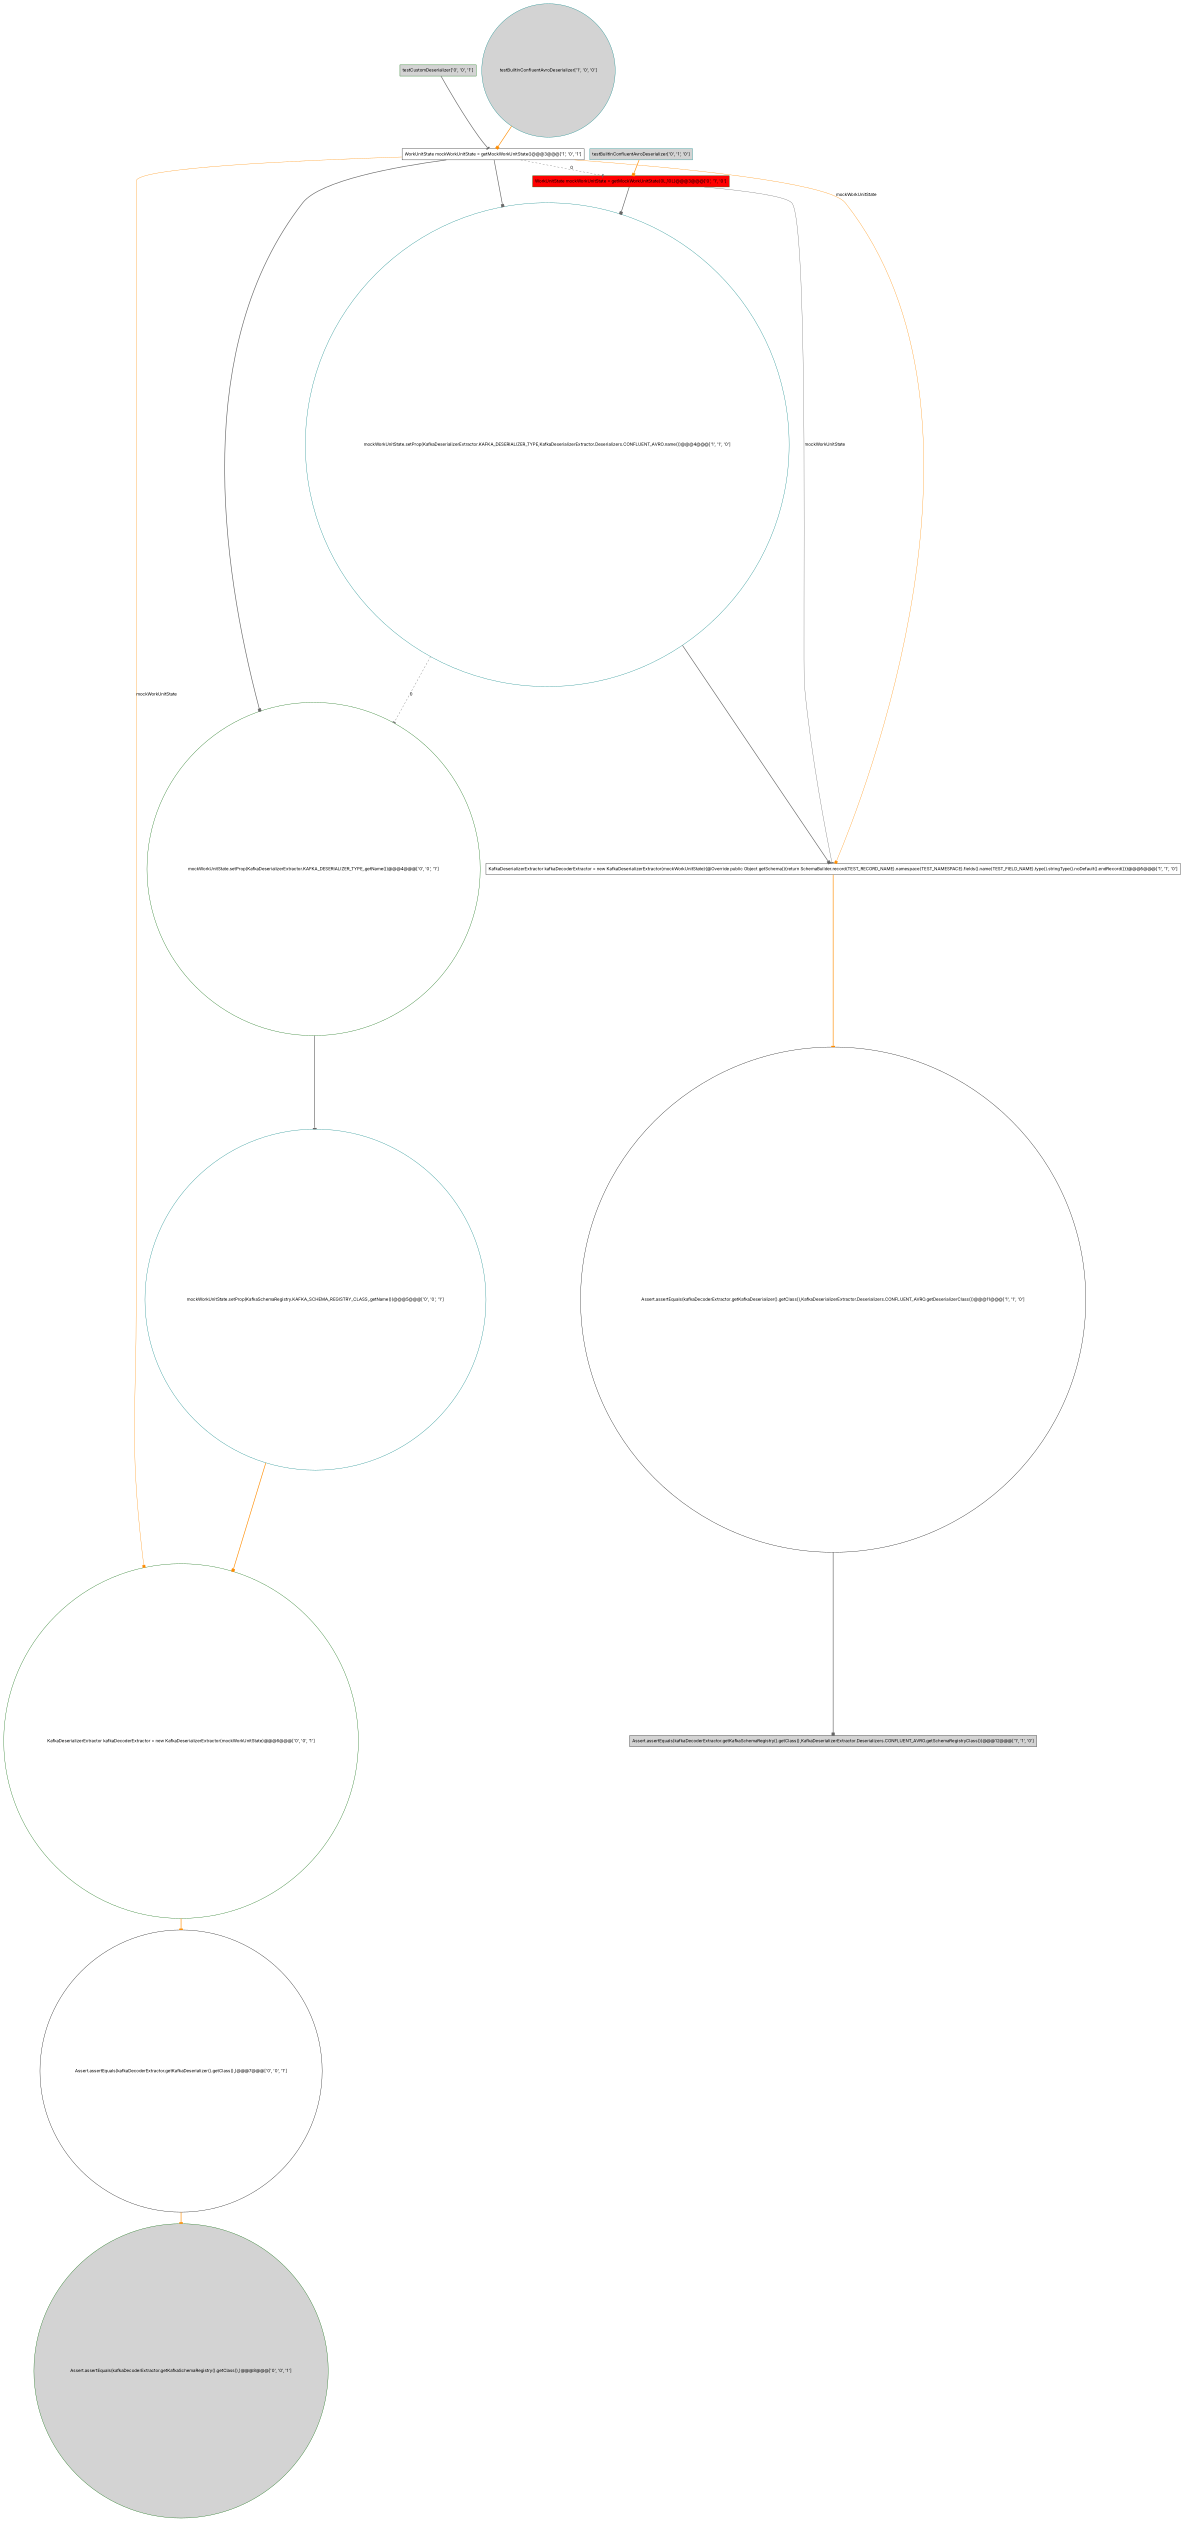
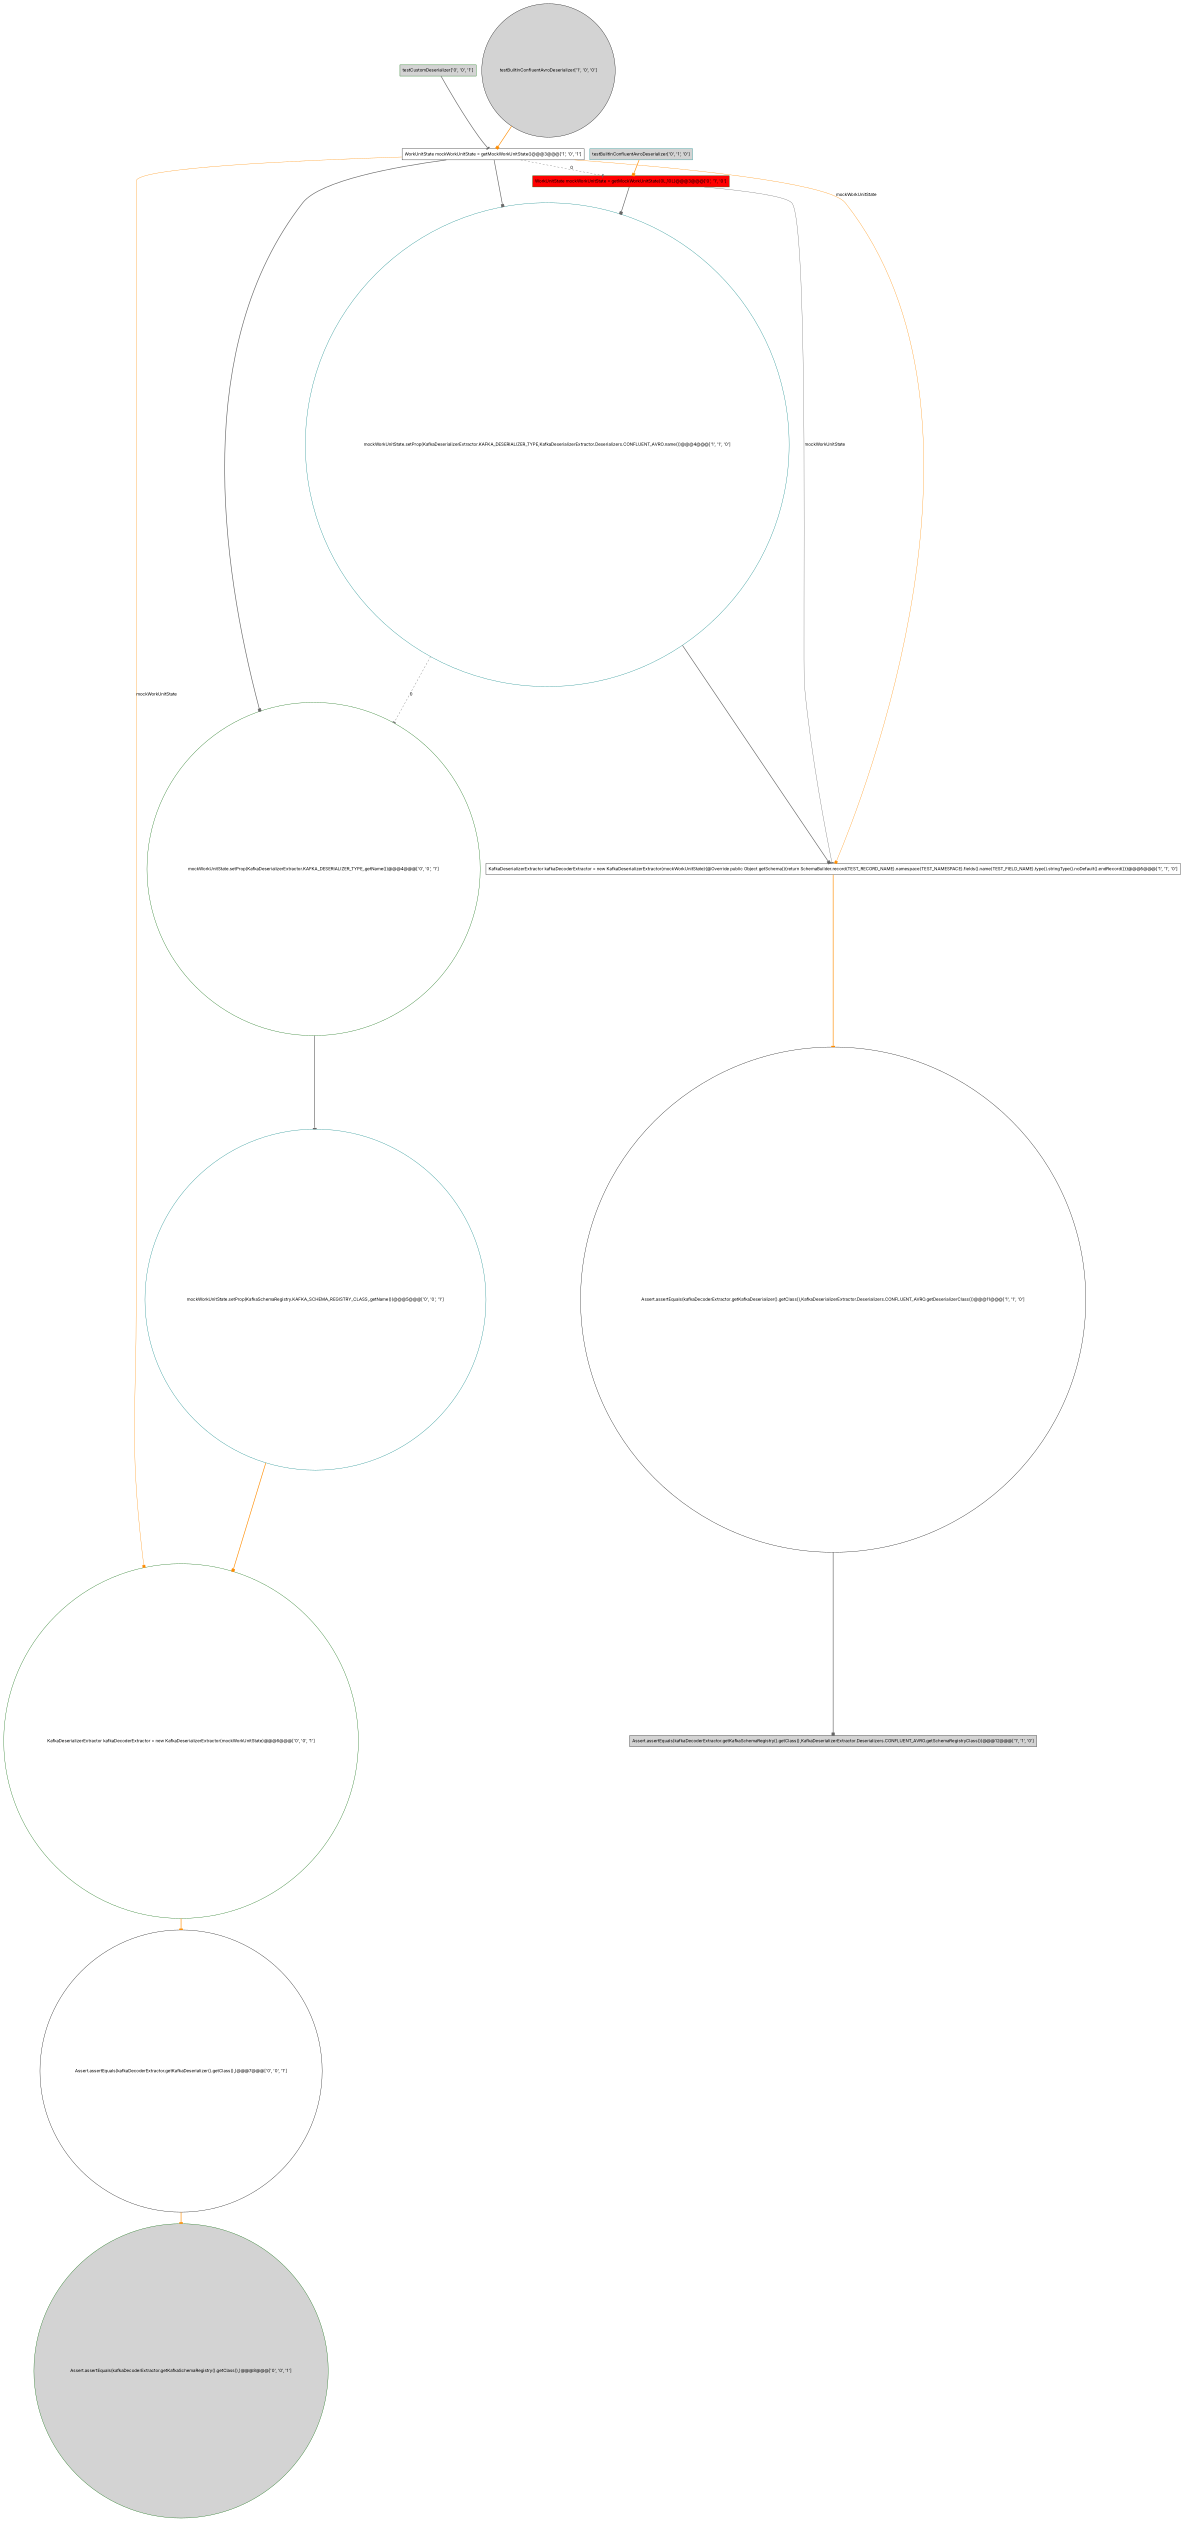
node "testBuiltInConfluentAvroDeserializer['1', '0', '0']": color teal -> black
